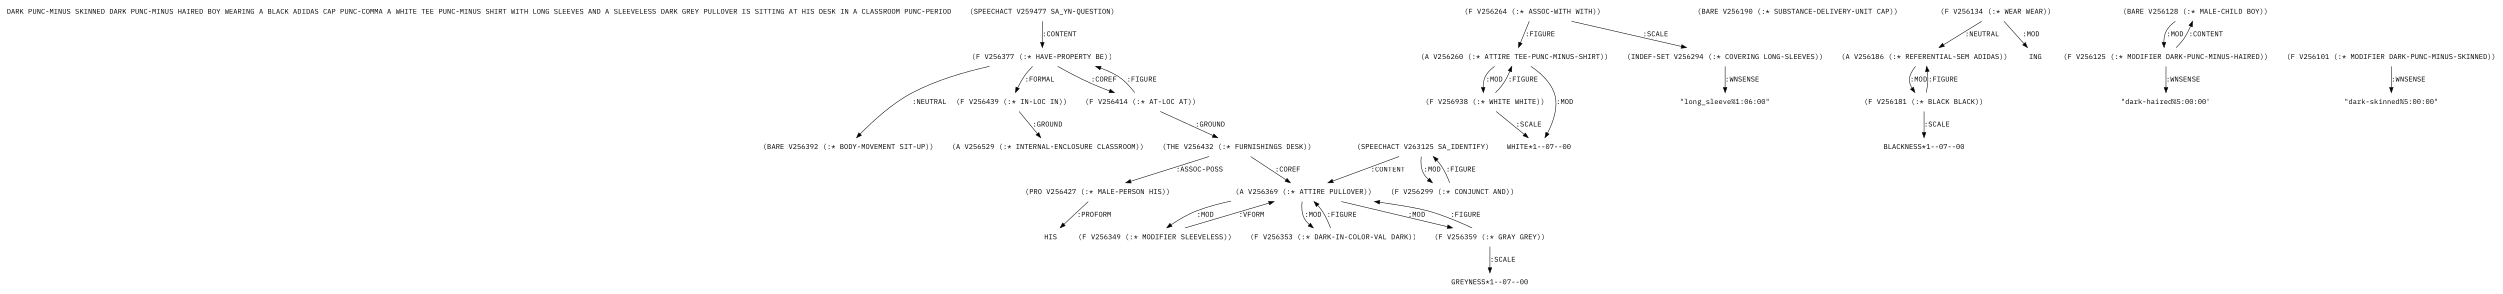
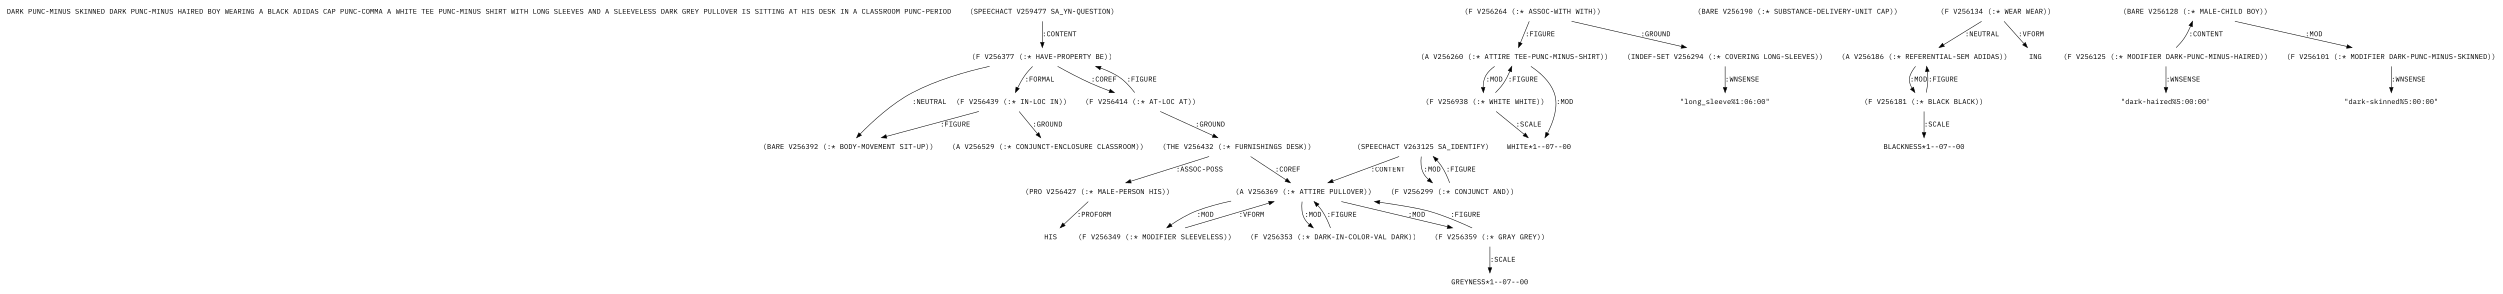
edge "(BARE V256128 (:* MALE-CHILD BOY))" -> "(F V256125 (:* MODIFIER DARK-PUNC-MINUS-HAIRED))": now "(BARE V256128 (:* MALE-CHILD BOY))" -> "(F V256101 (:* MODIFIER DARK-PUNC-MINUS-SKINNED))"
edge "(F V256264 (:* ASSOC-WITH WITH))" -> "(INDEF-SET V256294 (:* COVERING LONG-SLEEVES))": label ":SCALE" -> ":GROUND"
edge "(F V256134 (:* WEAR WEAR))" -> "ING": label ":MOD" -> ":VFORM"
edge "(F V256439 (:* IN-LOC IN))" -> "(BARE V256392 (:* BODY-MOVEMENT SIT-UP))": added, label ":FIGURE"
node "(A V256529 (:* INTERNAL-ENCLOSURE CLASSROOM))": label "(A V256529 (:* INTERNAL-ENCLOSURE CLASSROOM))" -> "(A V256529 (:* CONJUNCT-ENCLOSURE CLASSROOM))"
